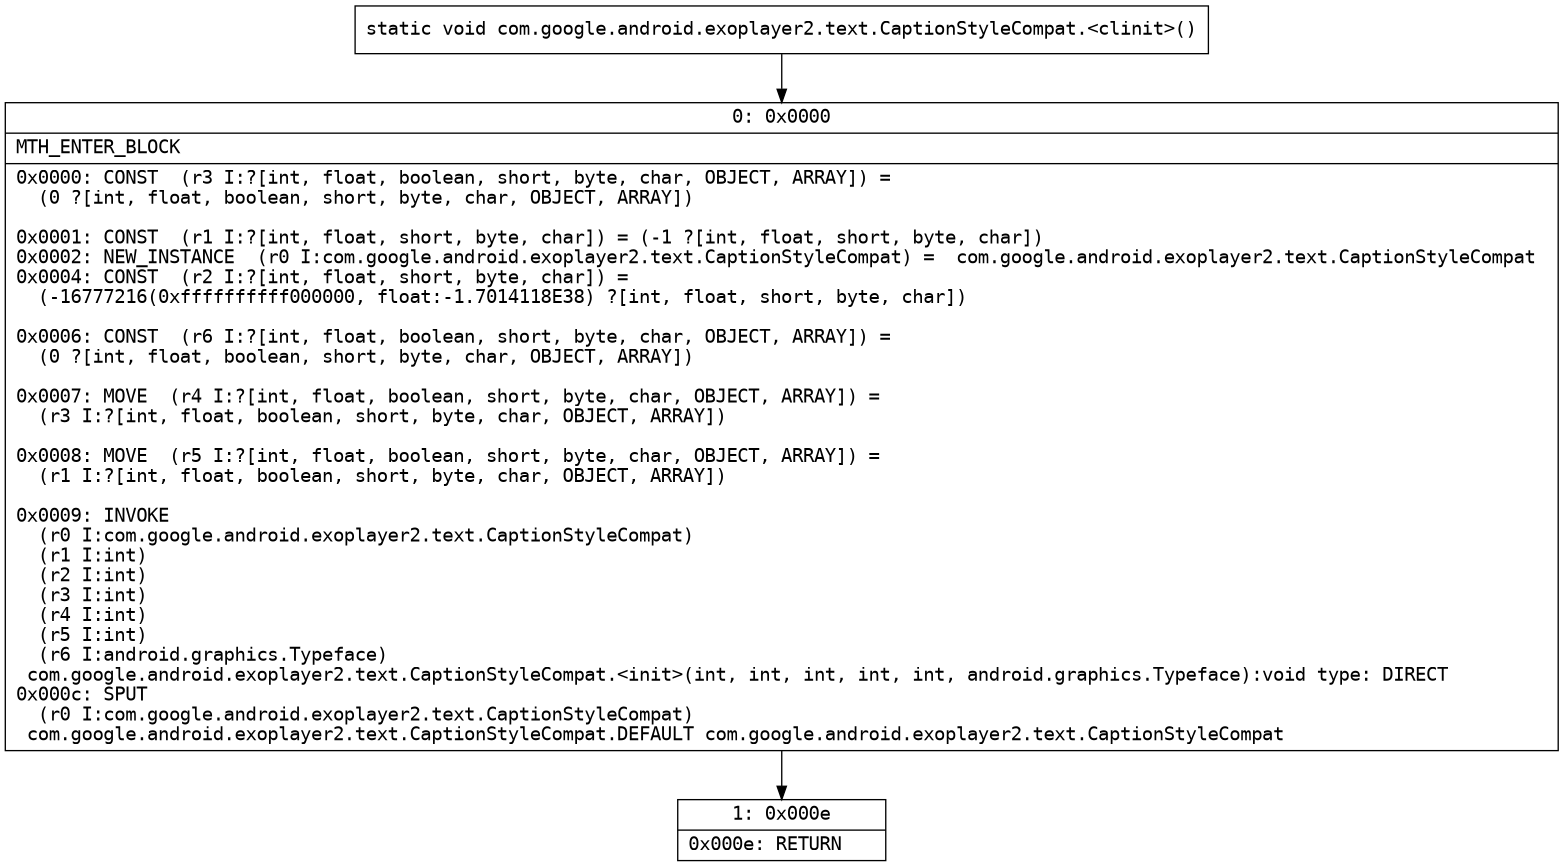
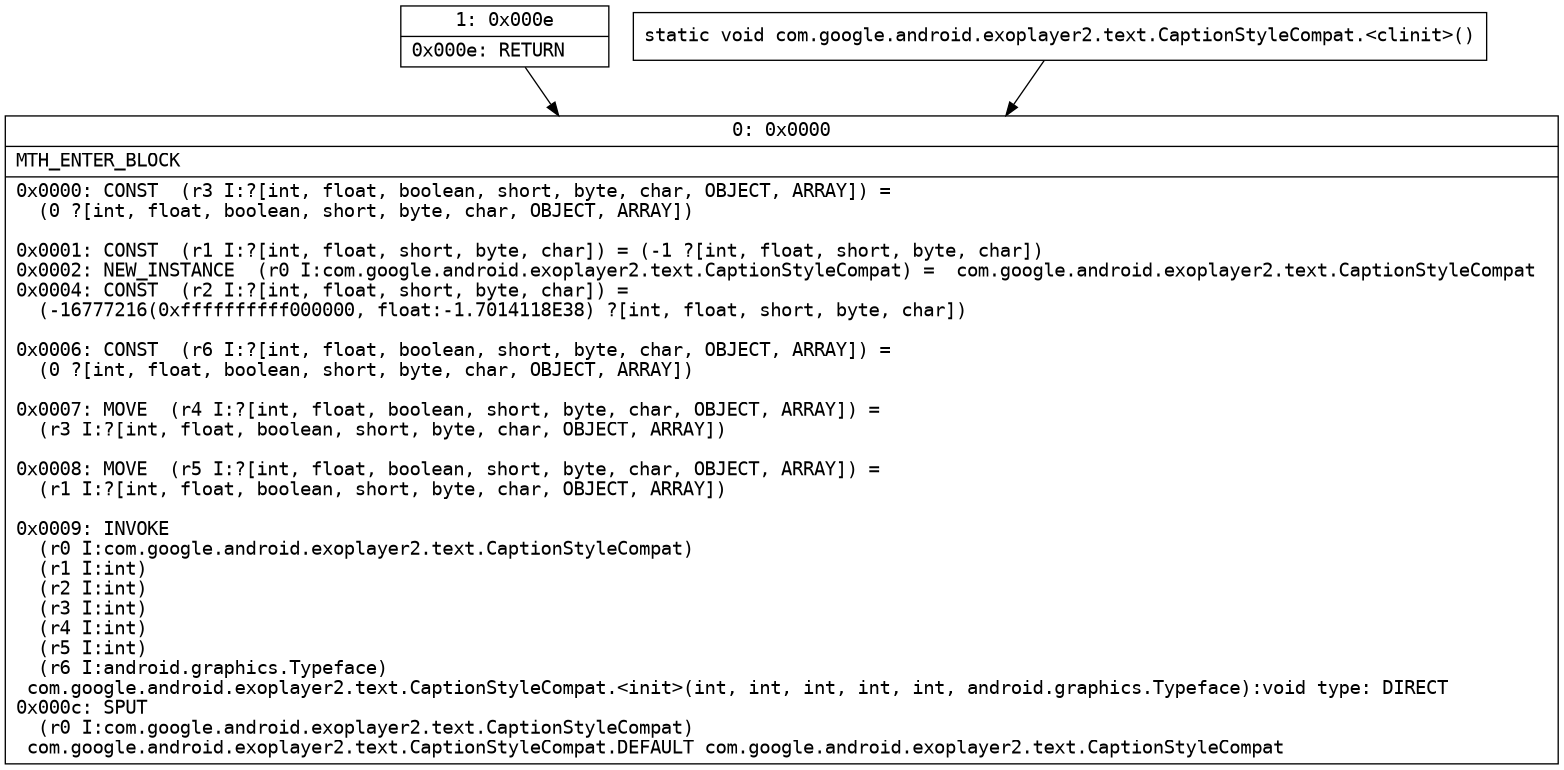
edge "0: 0x0000" -> "1: 0x000e": reversed
